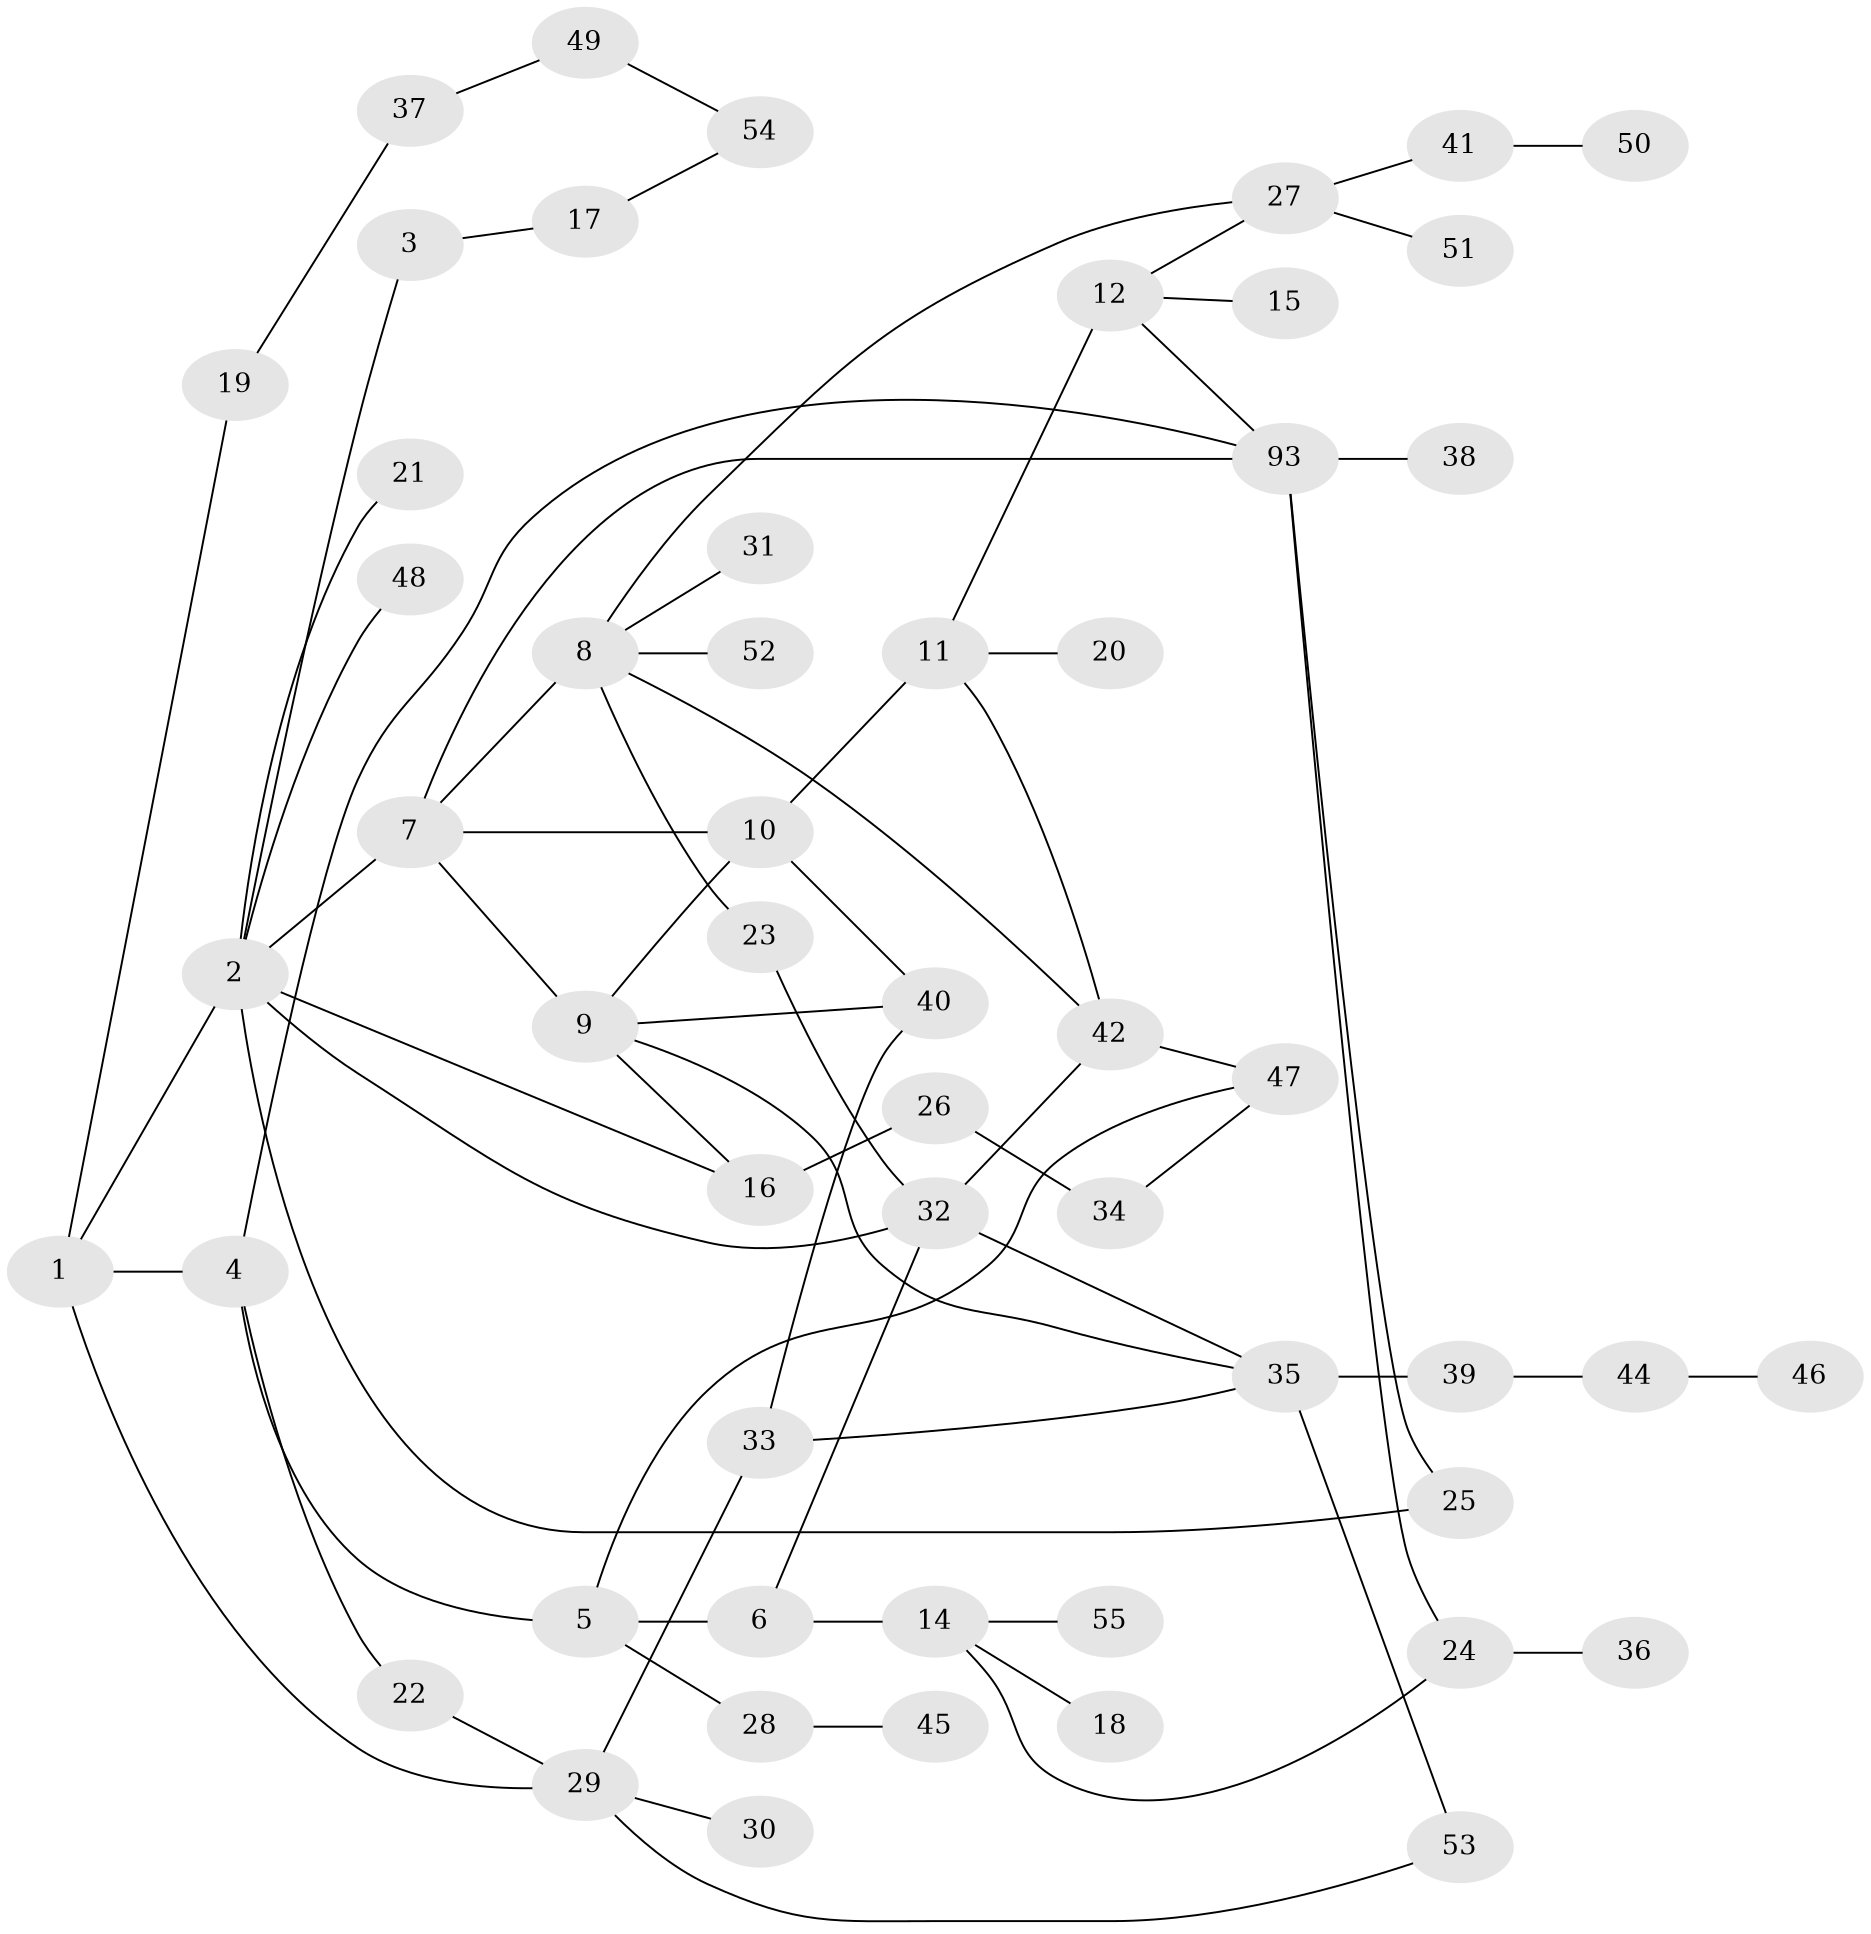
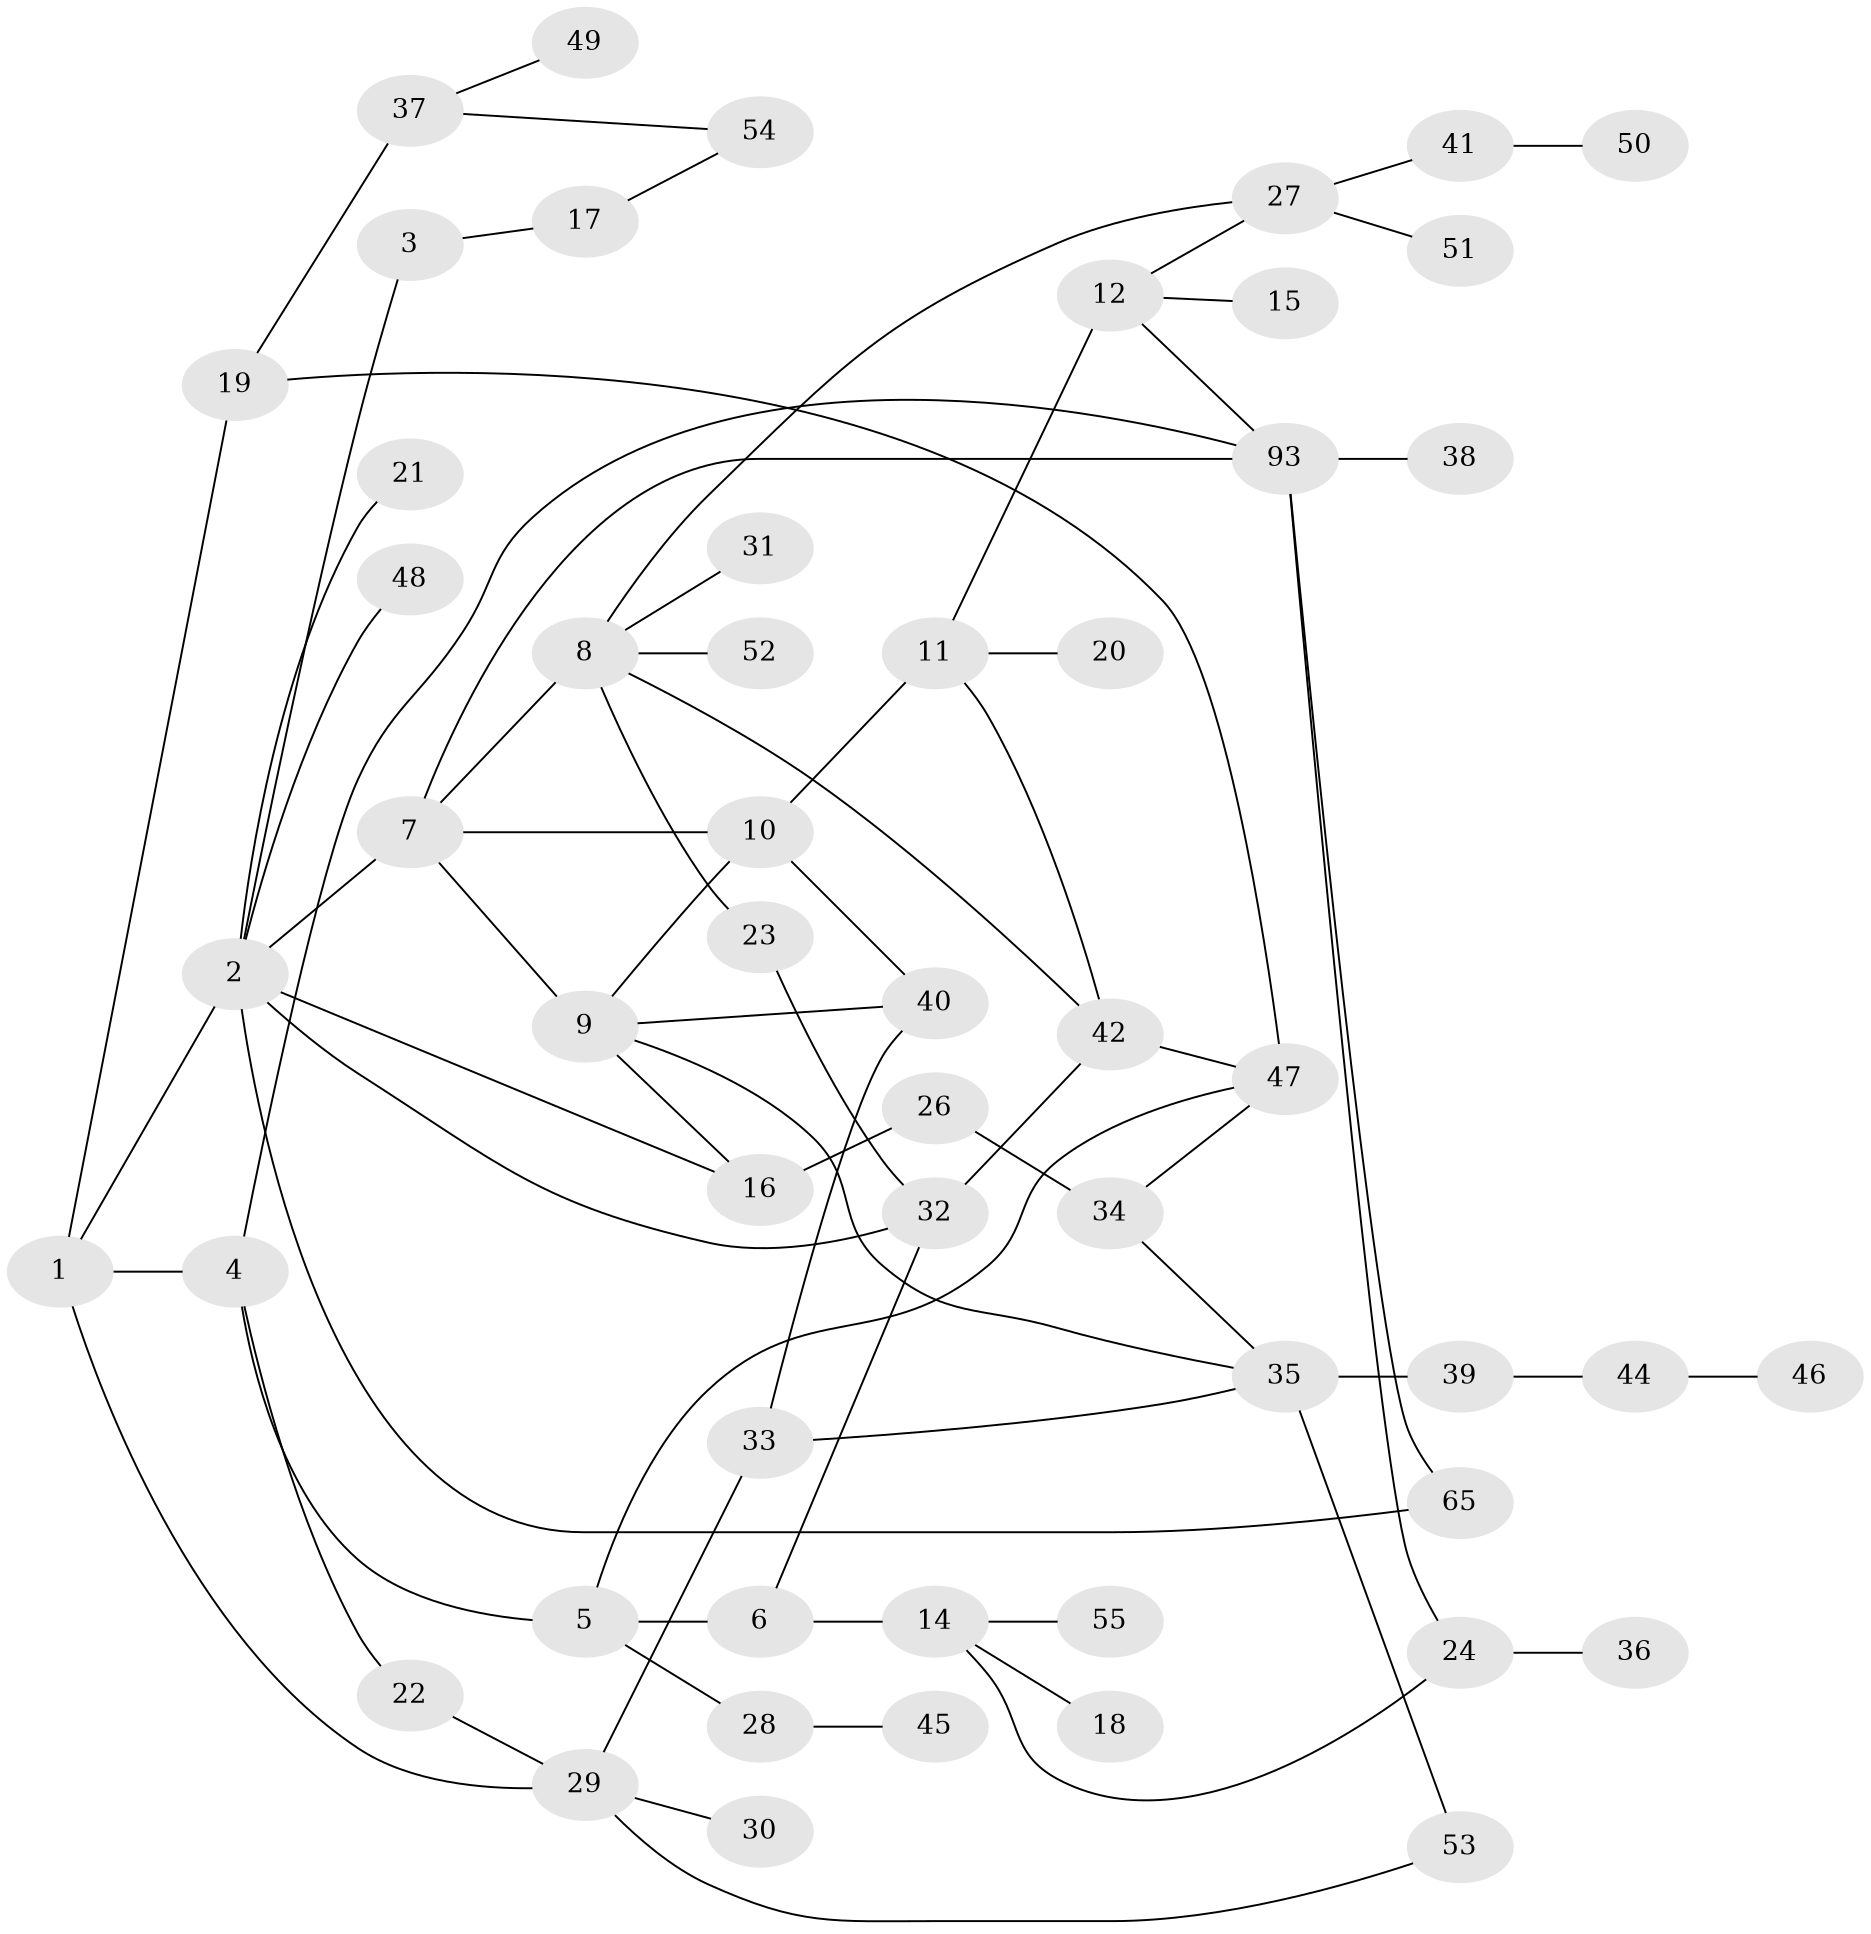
edge "49" -- "54": now "37" -- "54"
edge "19" -- "47": added
edge "32" -- "35": now "34" -- "35"
node "25": label "25" -> "65"
